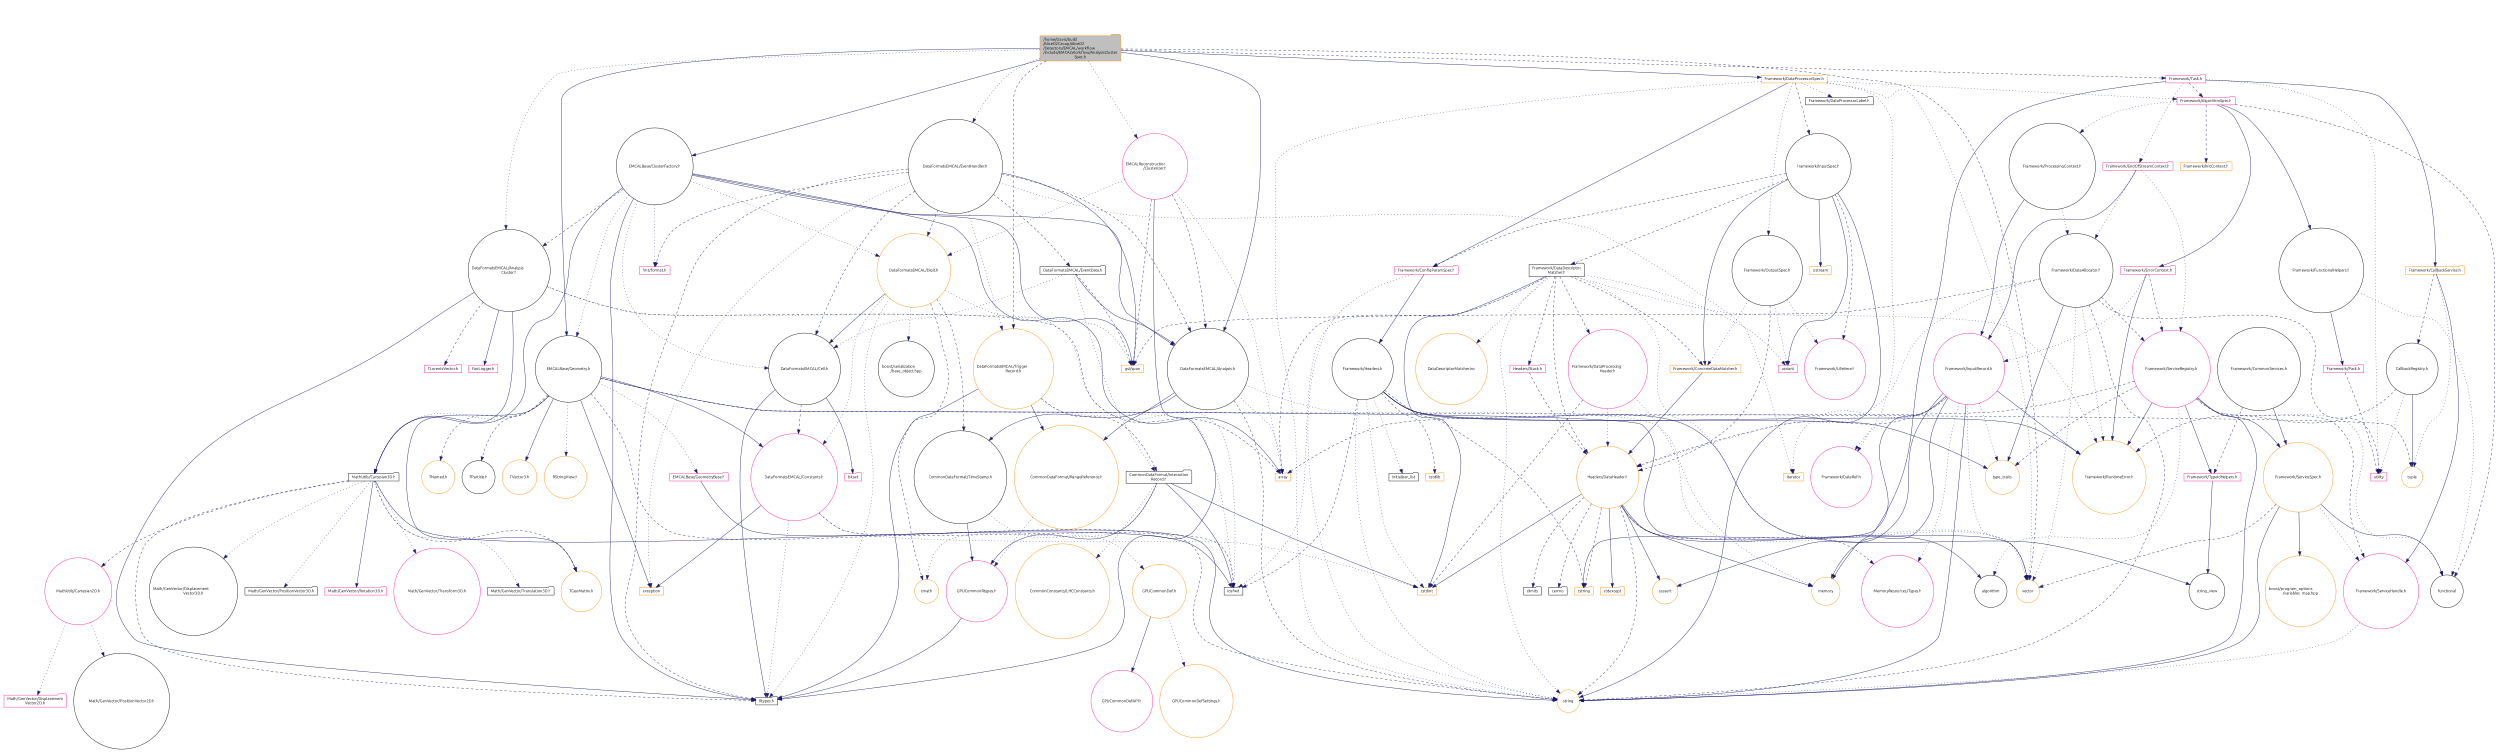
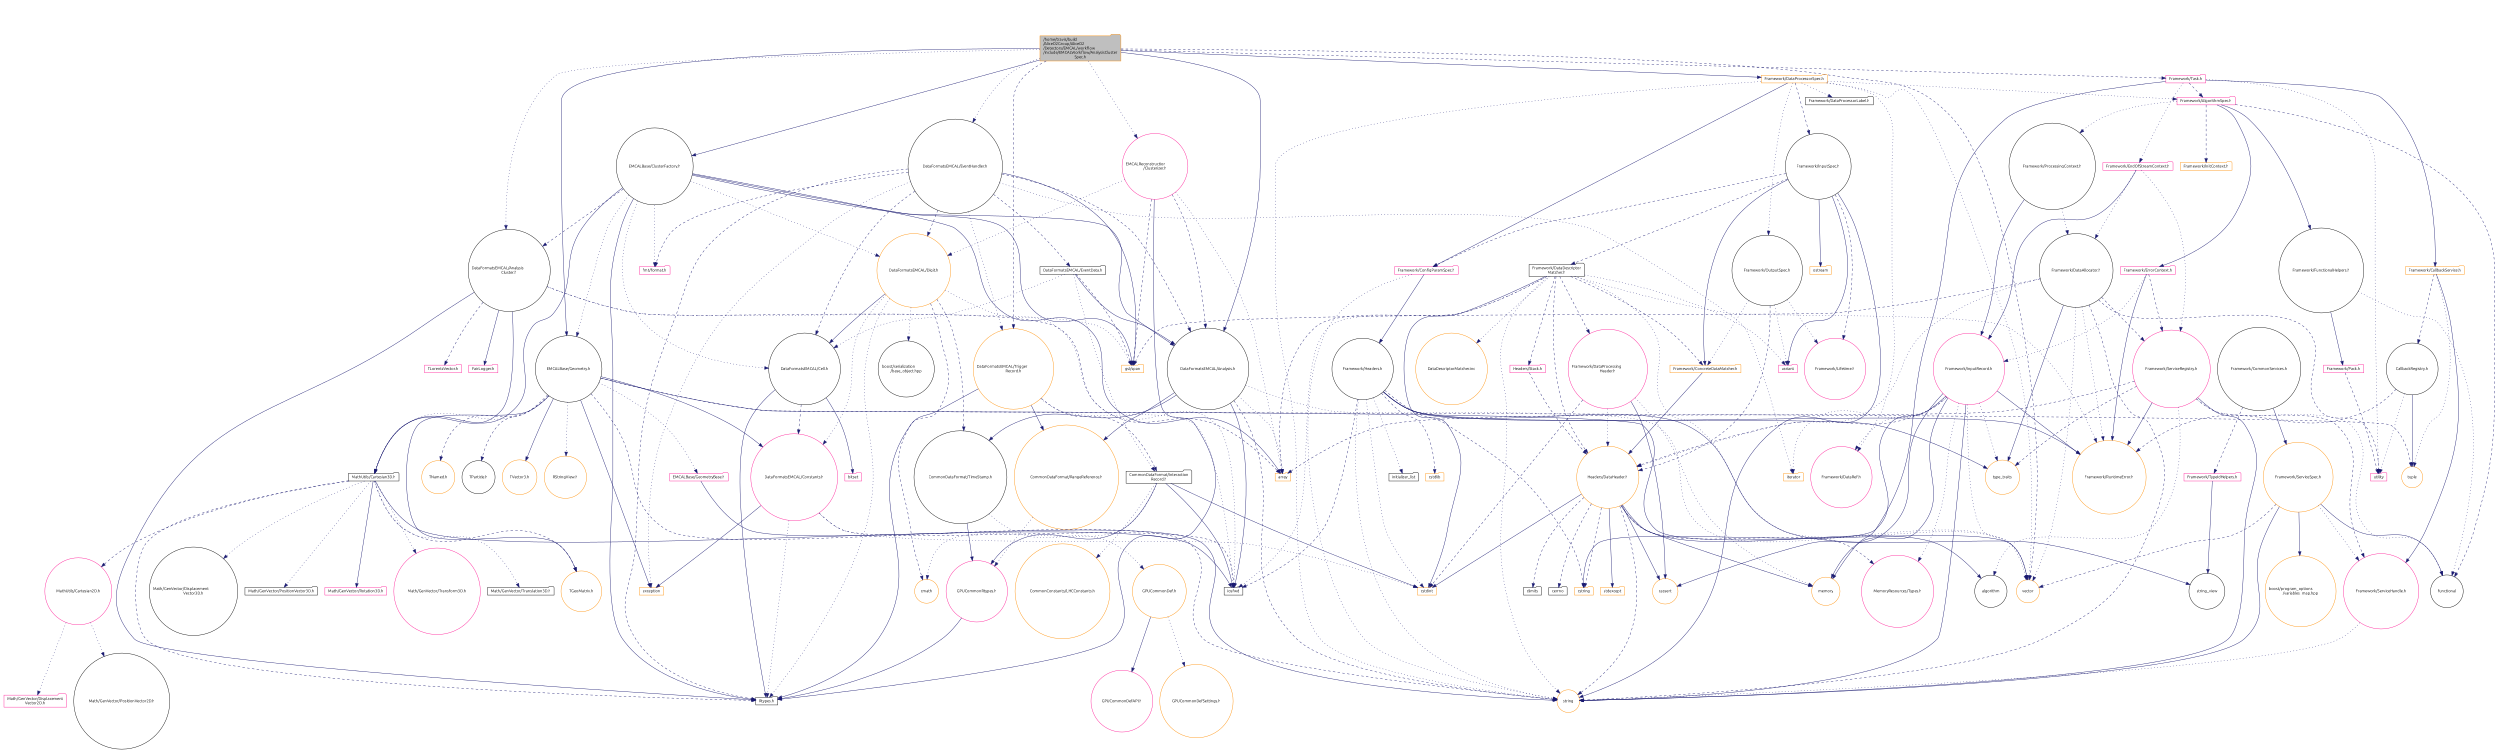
edge "Framework/ServiceRegistry.h" -> "Framework/ServiceSpec.h": removed
edge "Framework/ServiceRegistry.h" -> "Framework/TypeIdHelpers.h": removed
edge "Framework/DataProcessing Header.h" -> "cassert": added
edge "DataFormatsEMCAL/Analysis.h" -> "iosfwd": added
